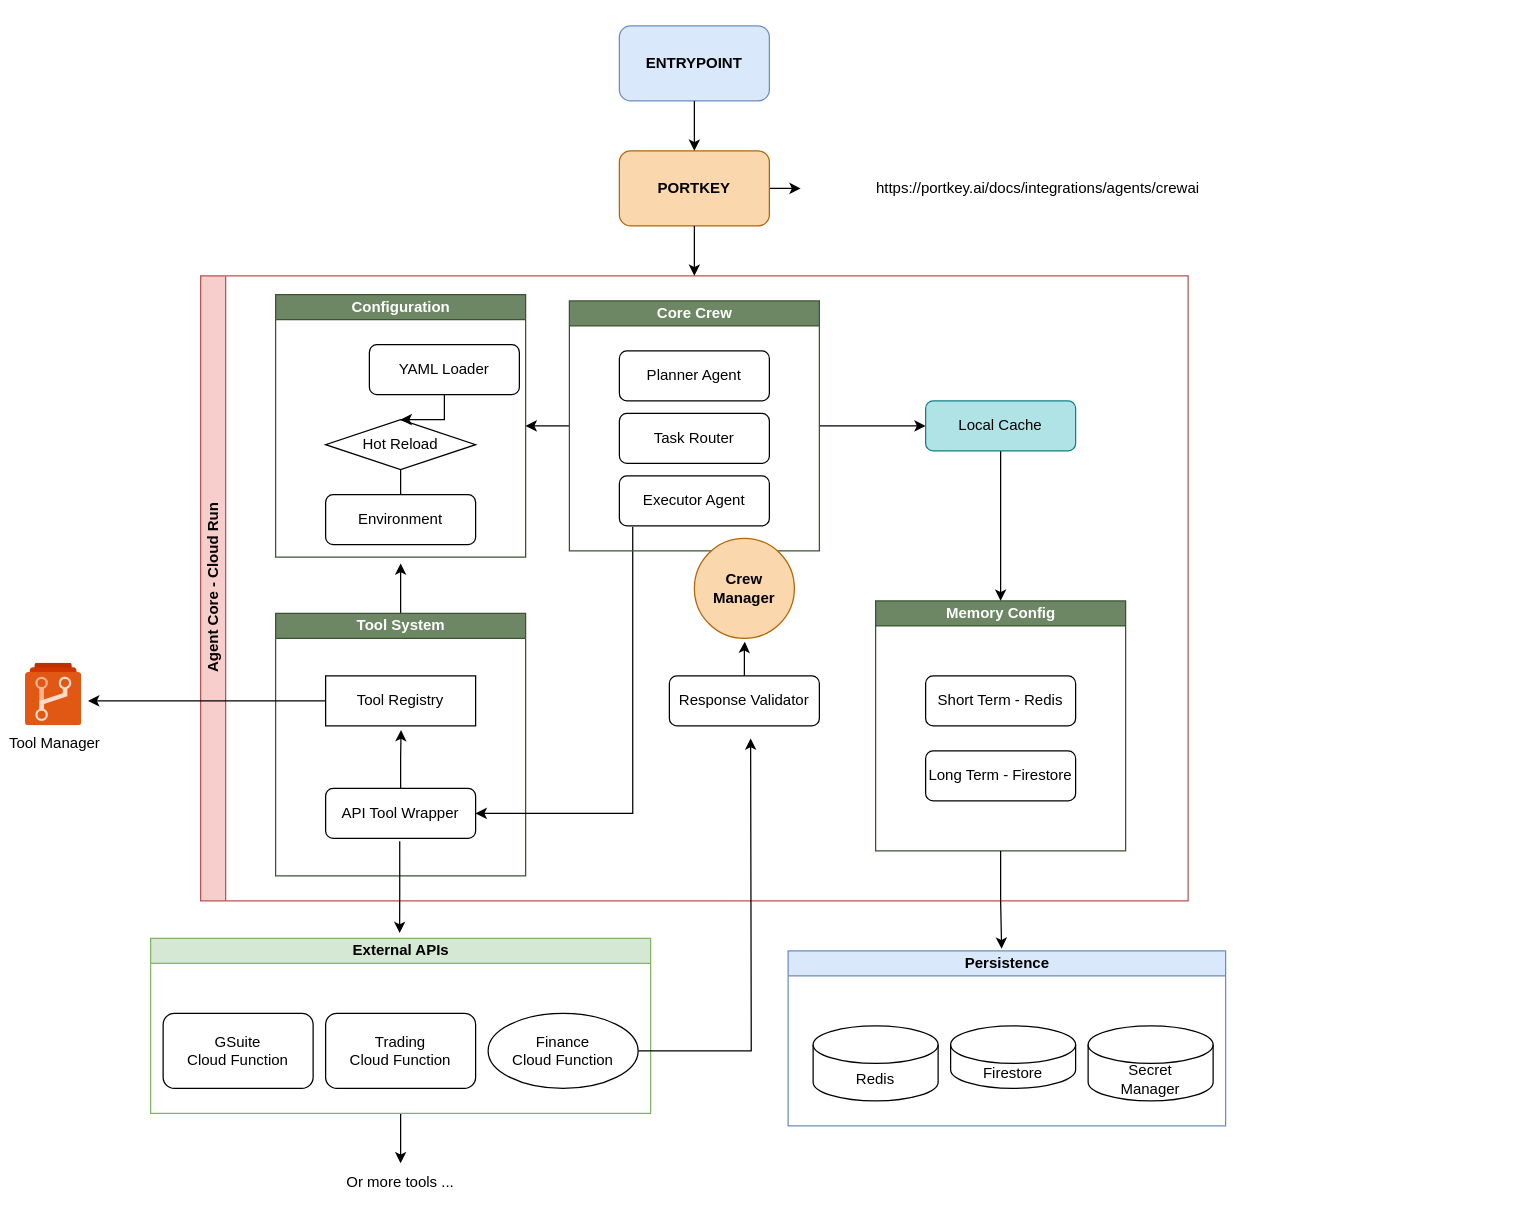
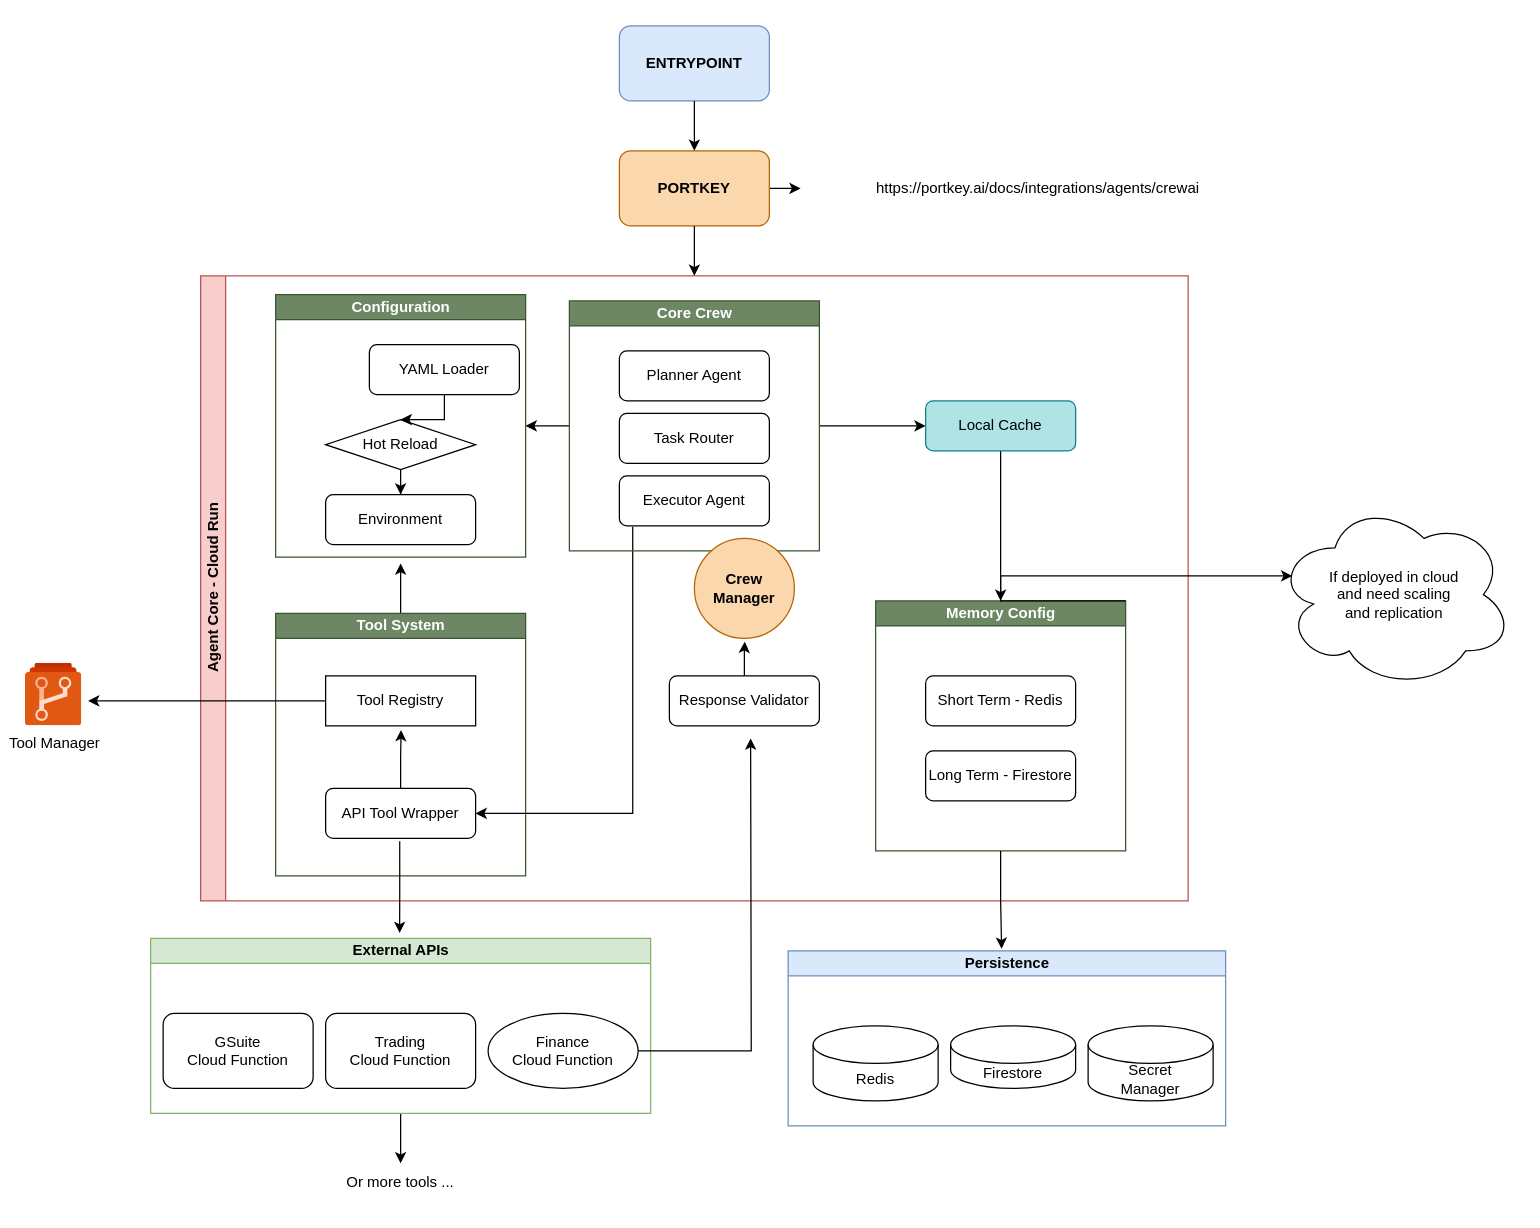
edge "Hot Reload" -- "Environment": arrowhead none -> classic
edge "Memory Config" -> "If deployed in cloud and need scaling and replication": added
node "If deployed in cloud and need scaling and replication": added
